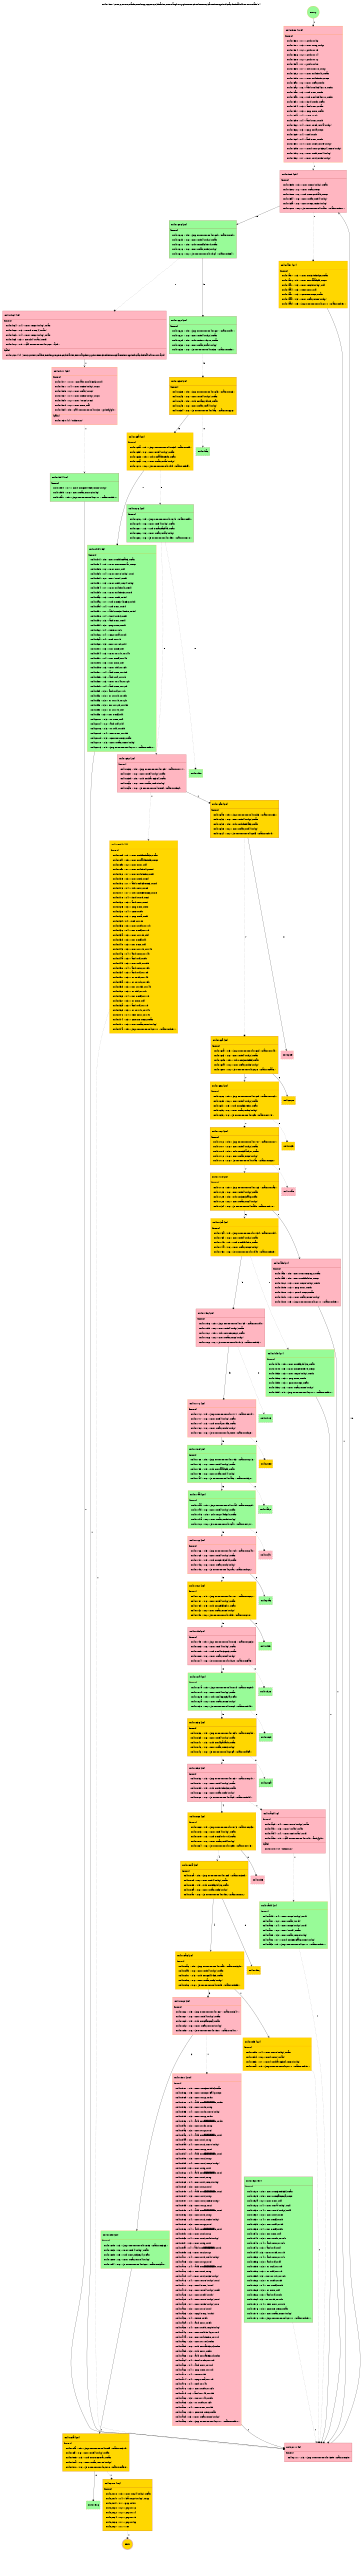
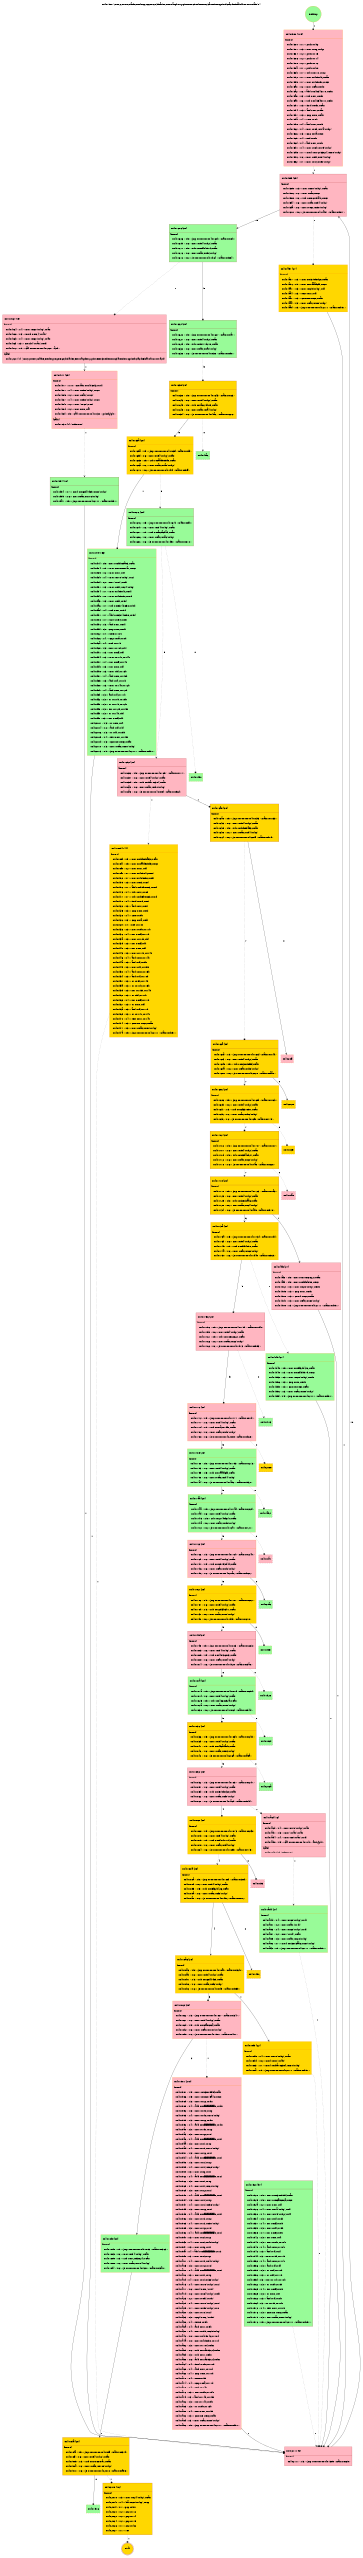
node "Entry": label "Entry" -> "Desktop"
node "Exit": label "Exit" -> "Final"
